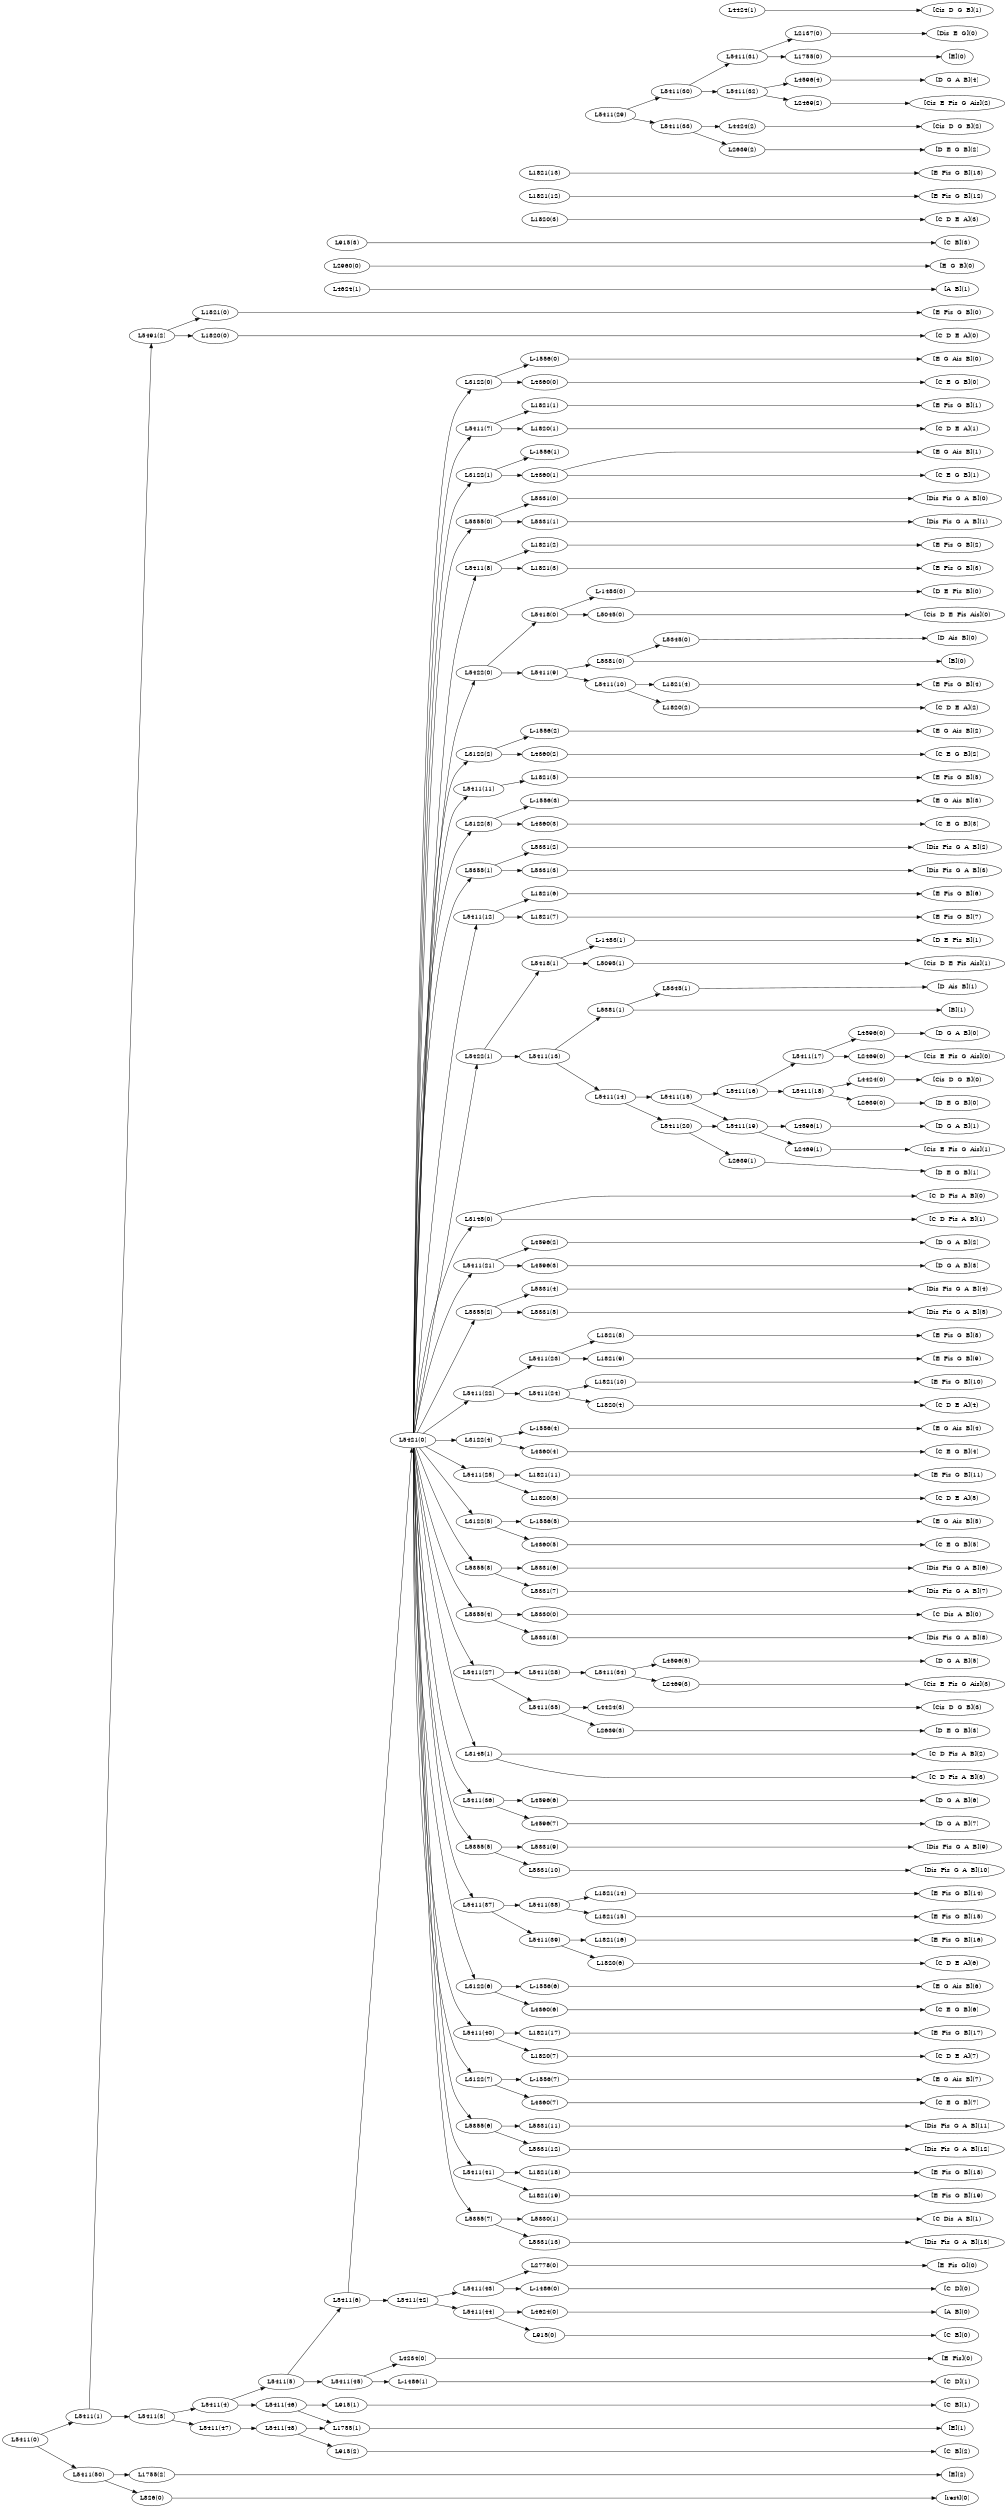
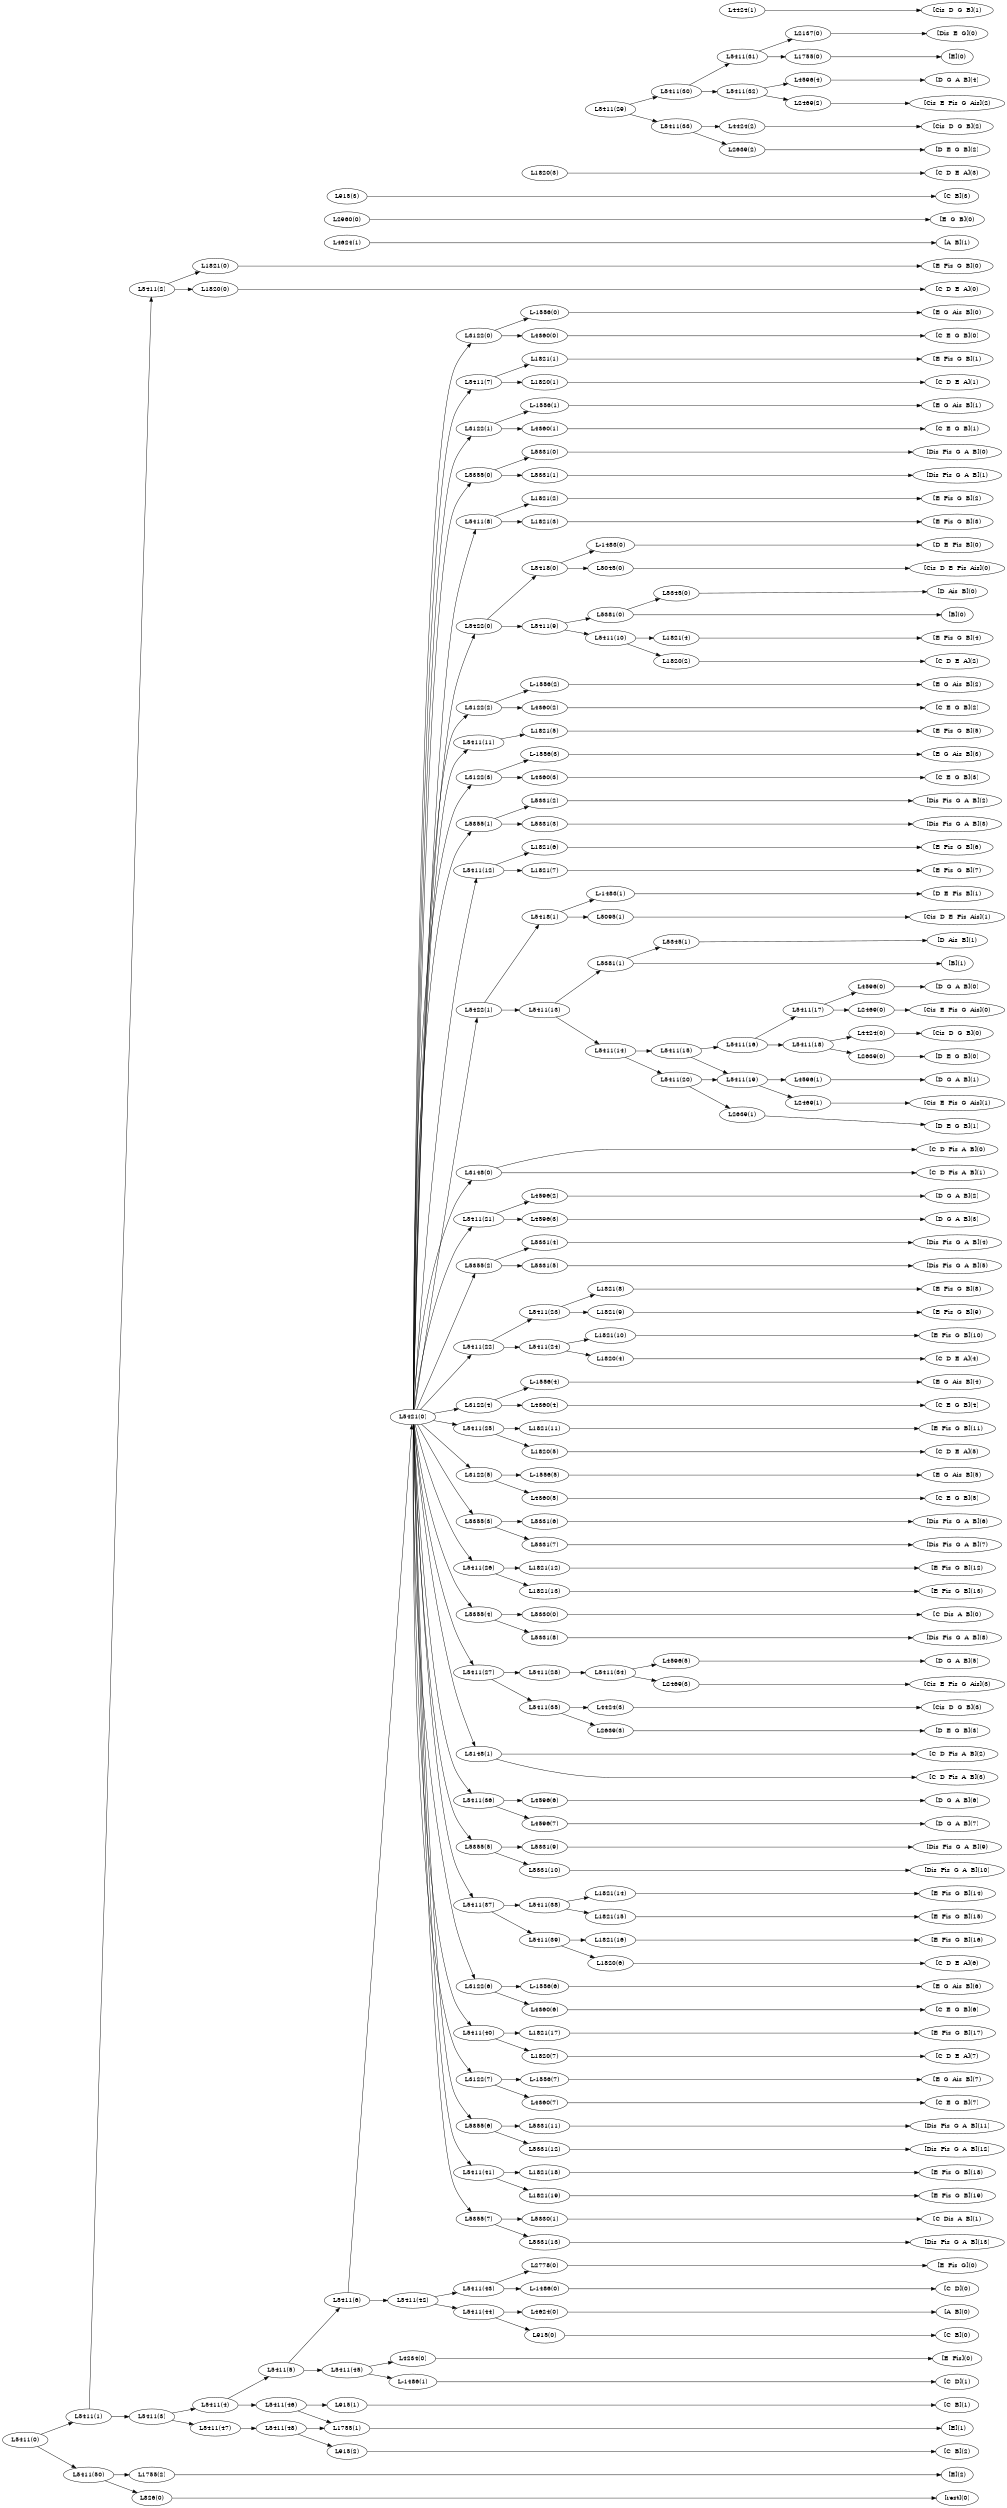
node "L5491(2)": label "L5491(2)" -> "L5411(2)"
edge "L4360(1)" -> "[E  G  Ais  B](1)": now "L-1556(1)" -> "[E  G  Ais  B](1)"
node "L5411(26)": added
